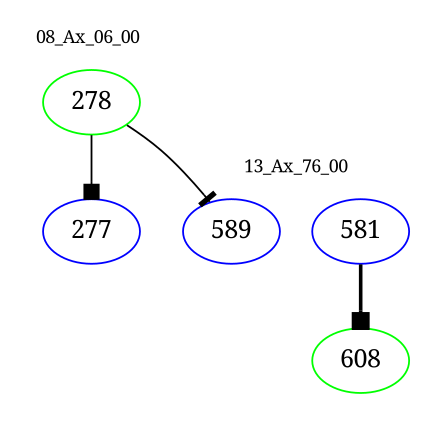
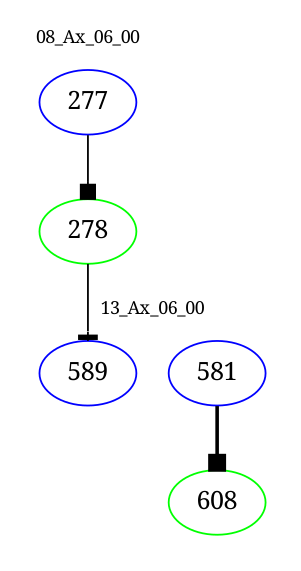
edge "278" -> "277": reversed
cluster "13_Ax_76_00": label "13_Ax_76_00" -> "13_Ax_06_00"
